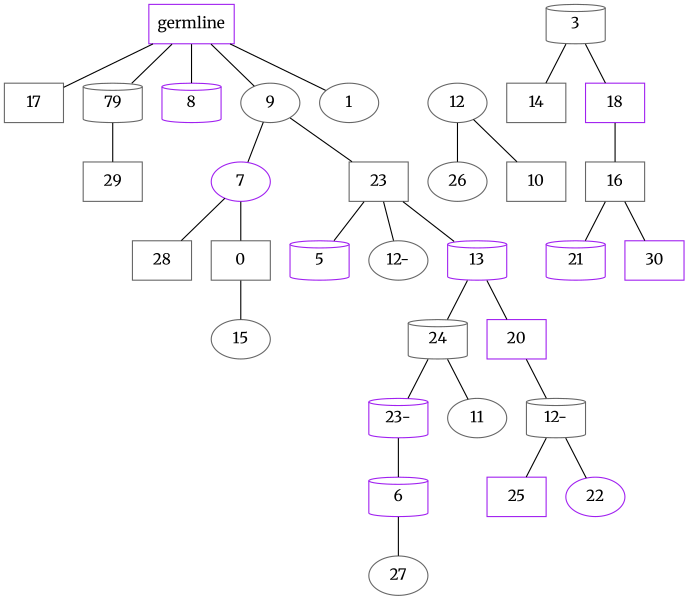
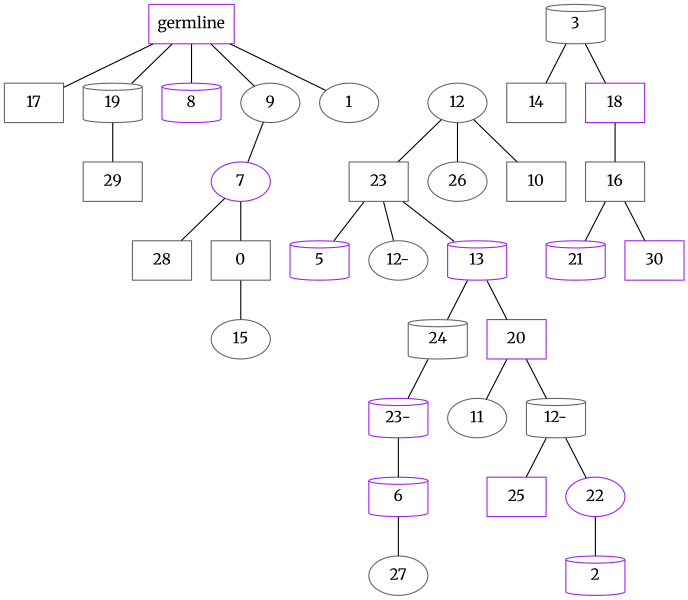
node "79": label "79" -> "19"
edge "9" -- "23": now "12" -- "23"
edge "24" -- "11": now "20" -- "11"
node "2": added
